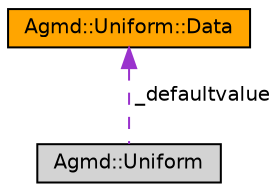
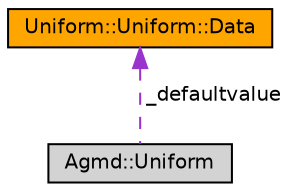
node "Agmd::Uniform::Data": label "Agmd::Uniform::Data" -> "Uniform::Uniform::Data"
